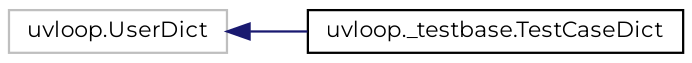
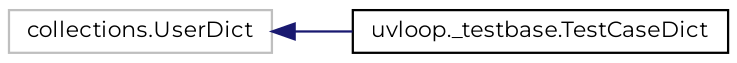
node "uvloop.UserDict": label "uvloop.UserDict" -> "collections.UserDict"
